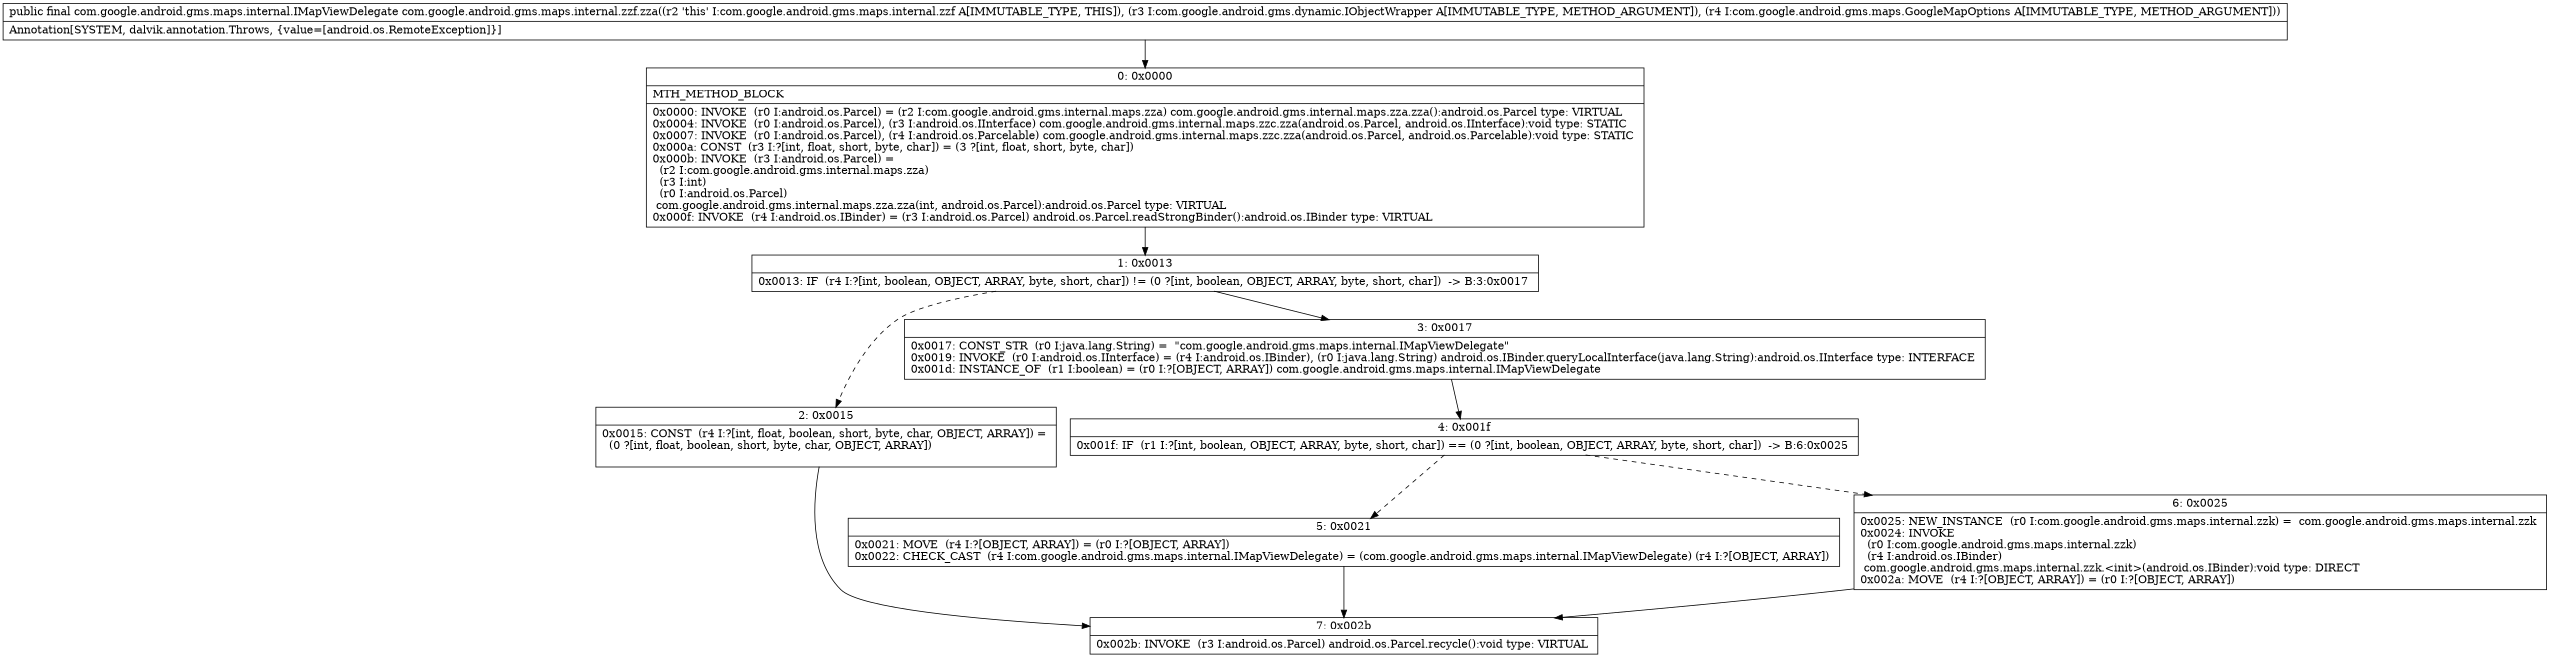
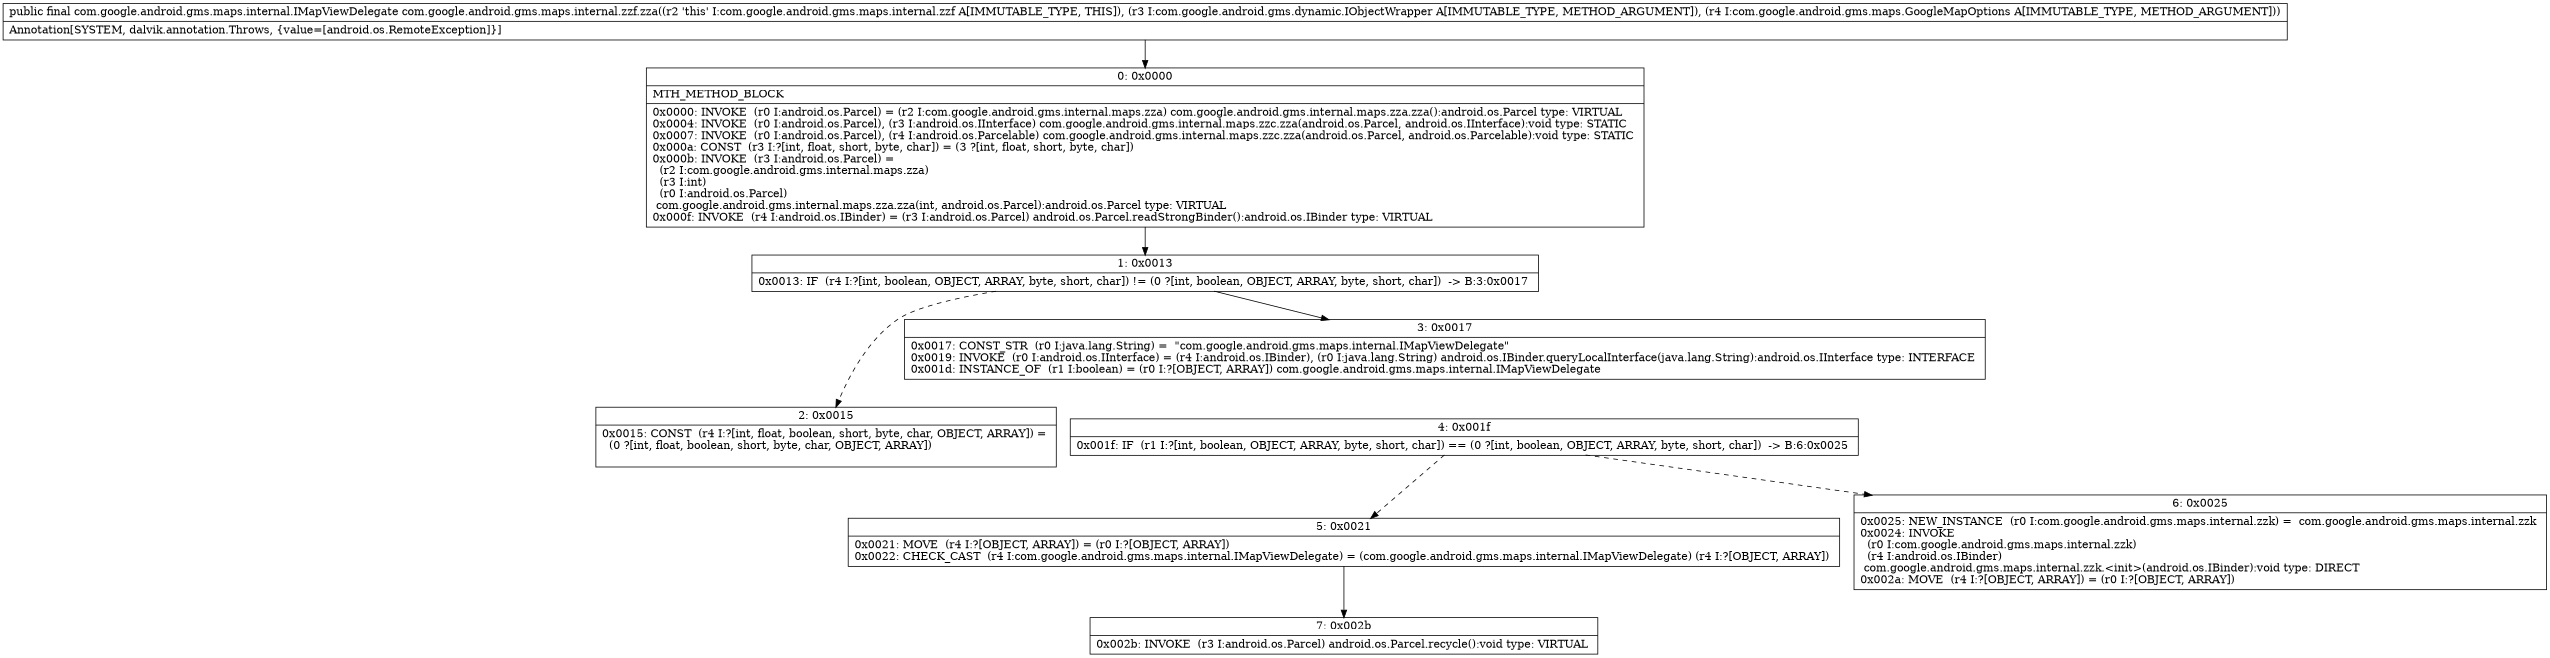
edge "3: 0x0017" -> "4: 0x001f": removed
edge "6: 0x0025" -> "7: 0x002b": removed
edge "2: 0x0015" -> "7: 0x002b": removed
